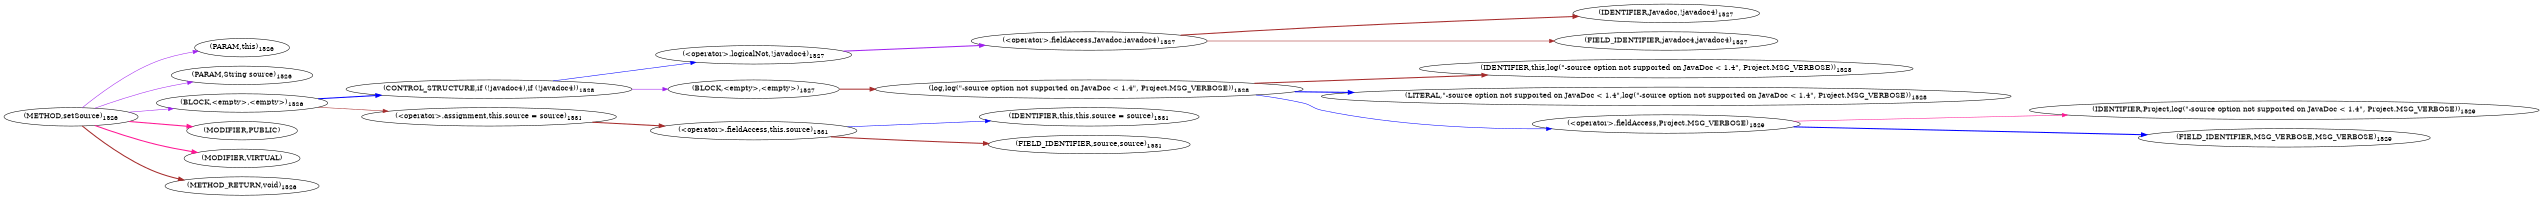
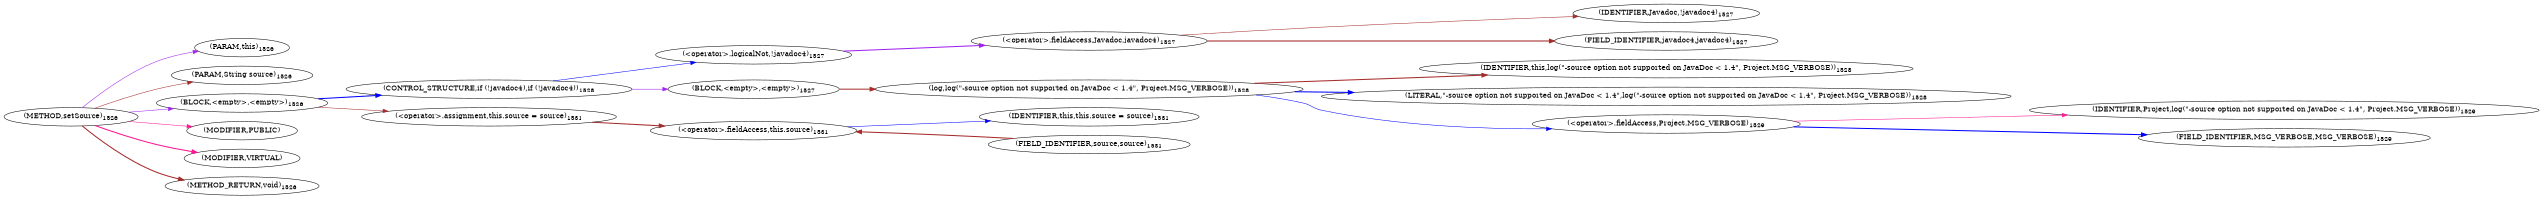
edge "(<operator>.fieldAccess,Javadoc.javadoc4)" -> "(IDENTIFIER,Javadoc,!javadoc4)": style bold -> solid
edge "(<operator>.fieldAccess,Javadoc.javadoc4)" -> "(FIELD_IDENTIFIER,javadoc4,javadoc4)": style solid -> bold
edge "(METHOD,setSource)" -> "(PARAM,String source)": color purple -> brown
edge "(METHOD,setSource)" -> "(MODIFIER,PUBLIC)": style bold -> solid
edge "(<operator>.fieldAccess,this.source)" -> "(FIELD_IDENTIFIER,source,source)": reversed
